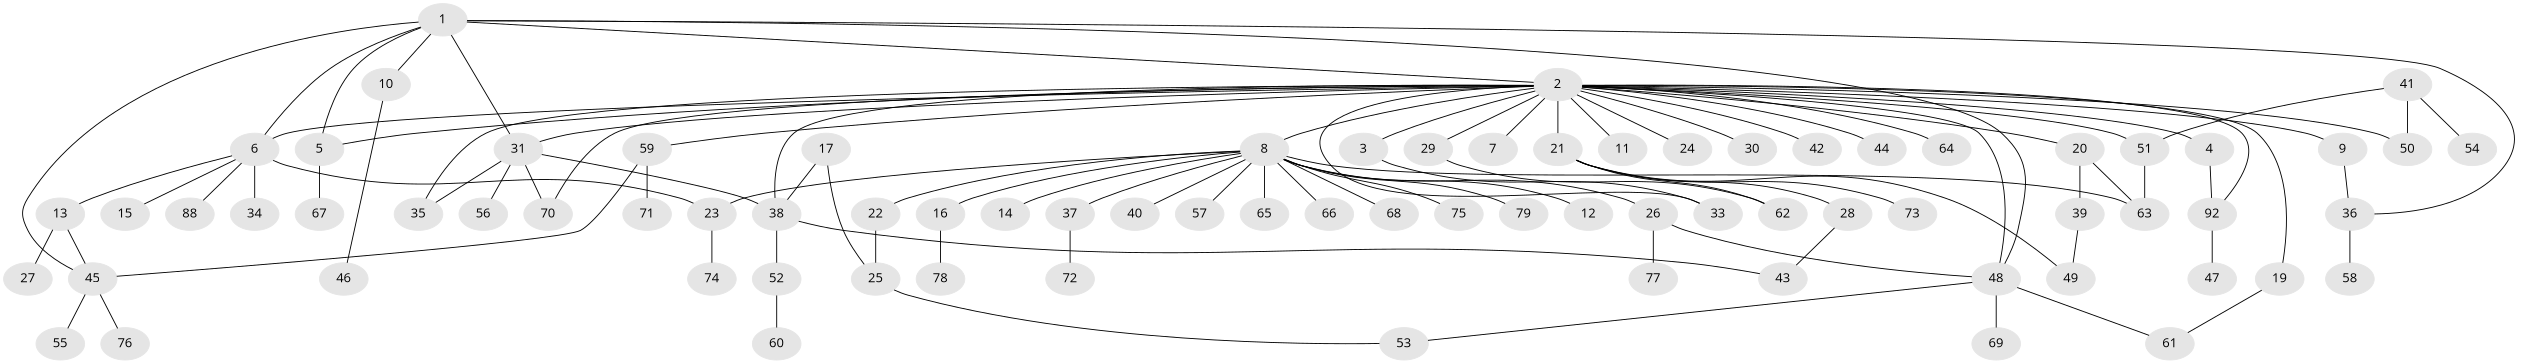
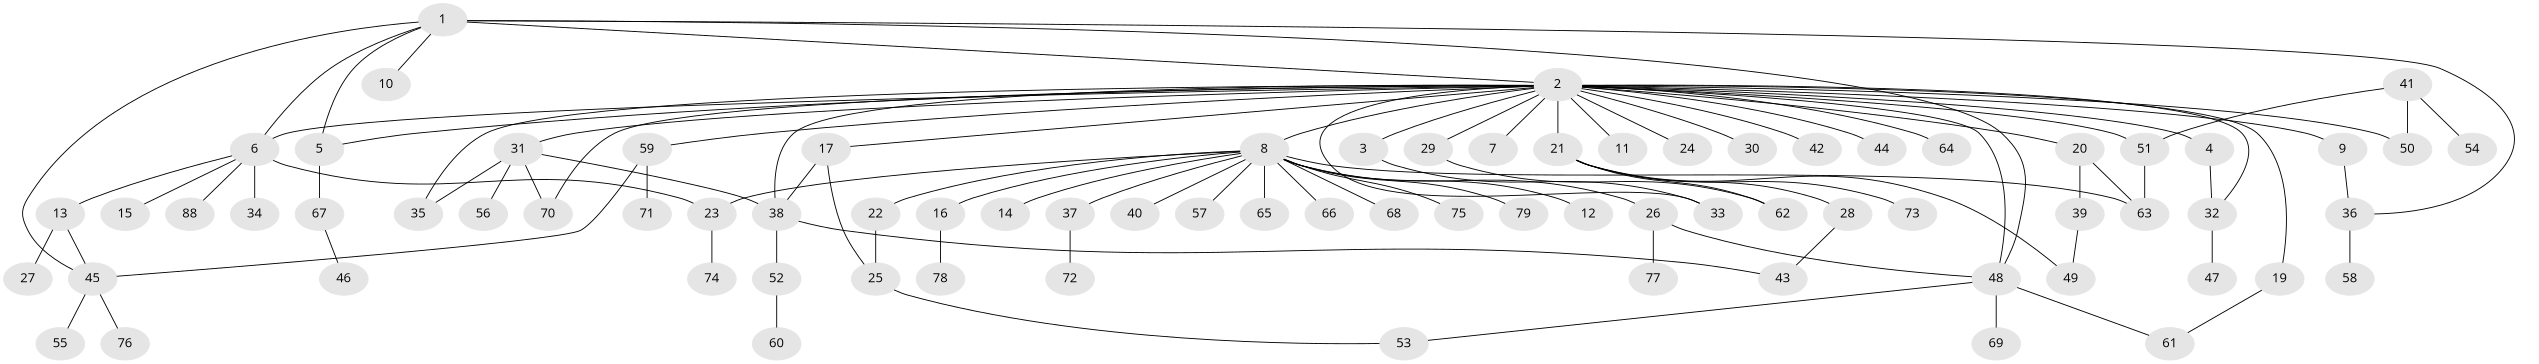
edge "1" -- "31": removed
edge "2" -- "17": added
edge "10" -- "46": now "67" -- "46"
node "92": label "92" -> "32"
